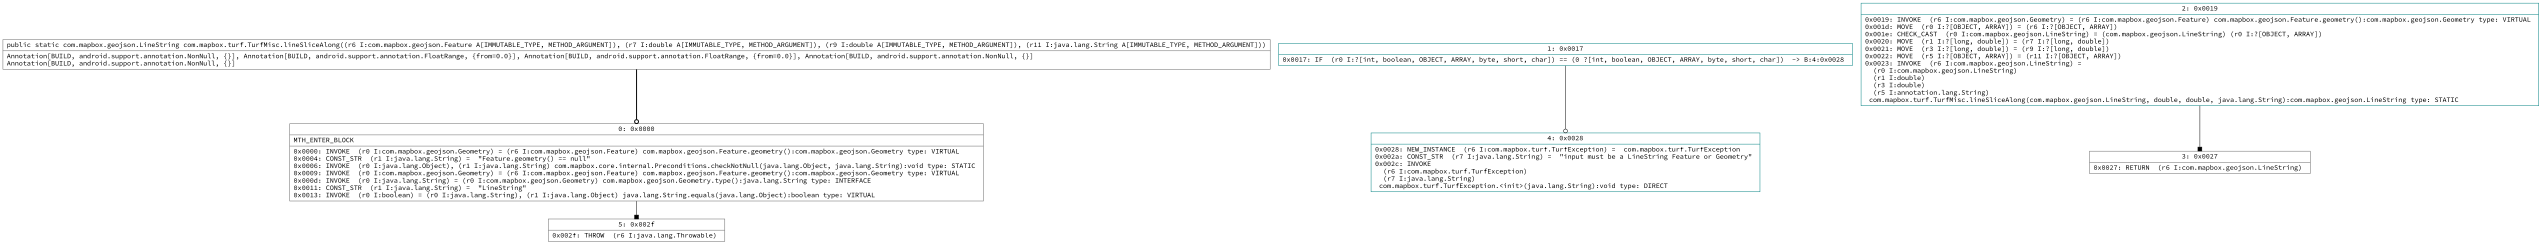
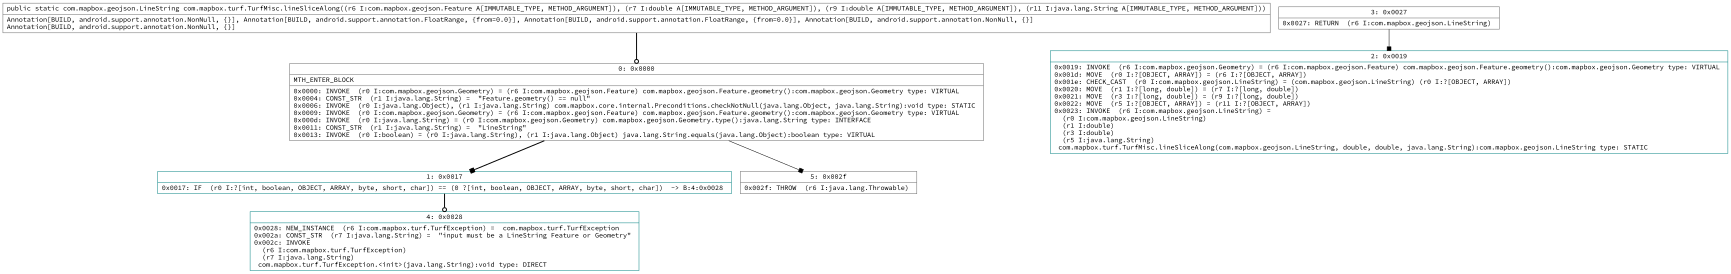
node "2: 0x0019": text "(r5 I:annotation.lang.String)" -> "(r5 I:java.lang.String)"
edge "1: 0x0017" -> "4: 0x0028": style solid -> bold
edge "2: 0x0019" -> "3: 0x0027": reversed
edge "0: 0x0000" -> "1: 0x0017": added
